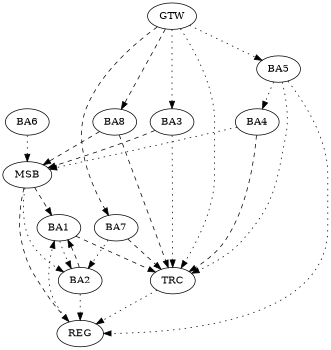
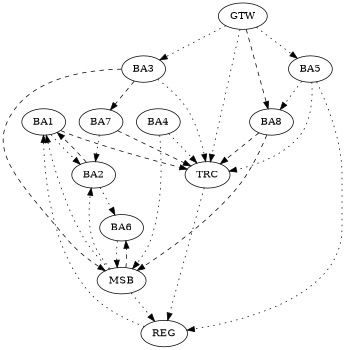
edge "BA5" -> "BA4": now "BA5" -> "BA8"
edge "GTW" -> "BA7": now "BA3" -> "BA7"
edge "MSB" -> "BA1": style dashed -> dotted
edge "BA4" -> "TRC": style dashed -> dotted
edge "MSB" -> "REG": style dashed -> dotted
edge "MSB" -> "BA6": added
edge "BA2" -> "REG": now "BA2" -> "BA6"
